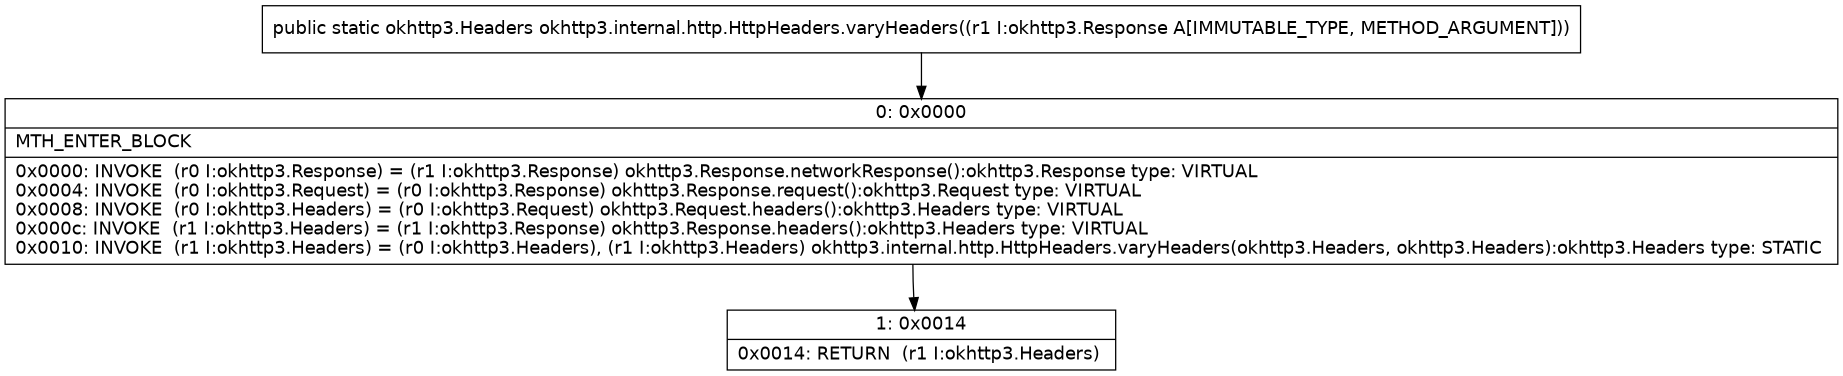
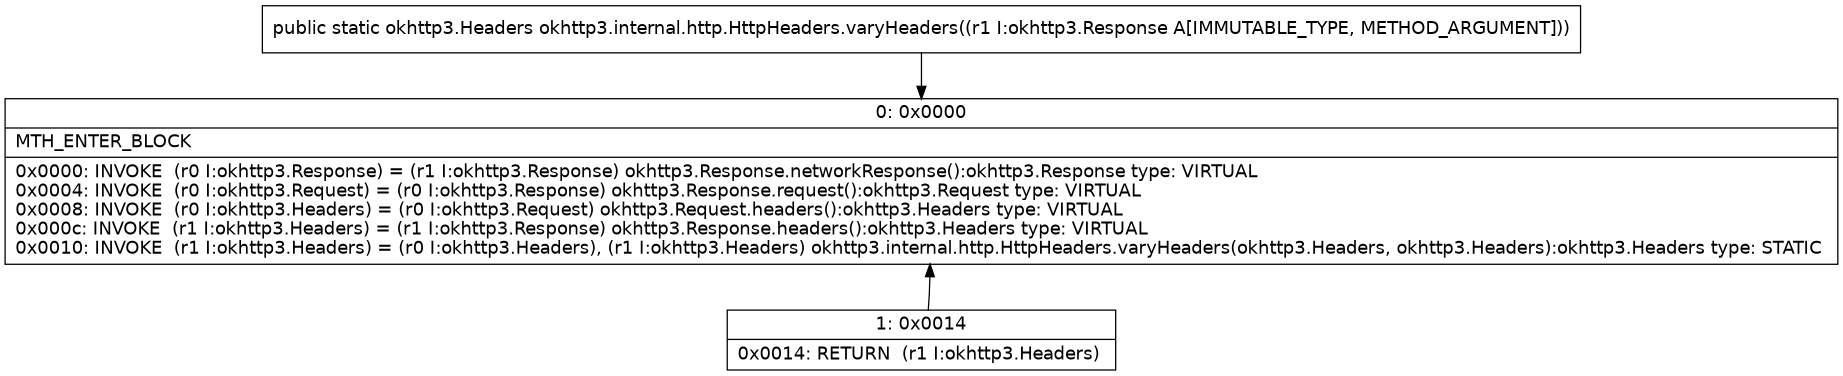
edge "0: 0x0000" -> "1: 0x0014": reversed
